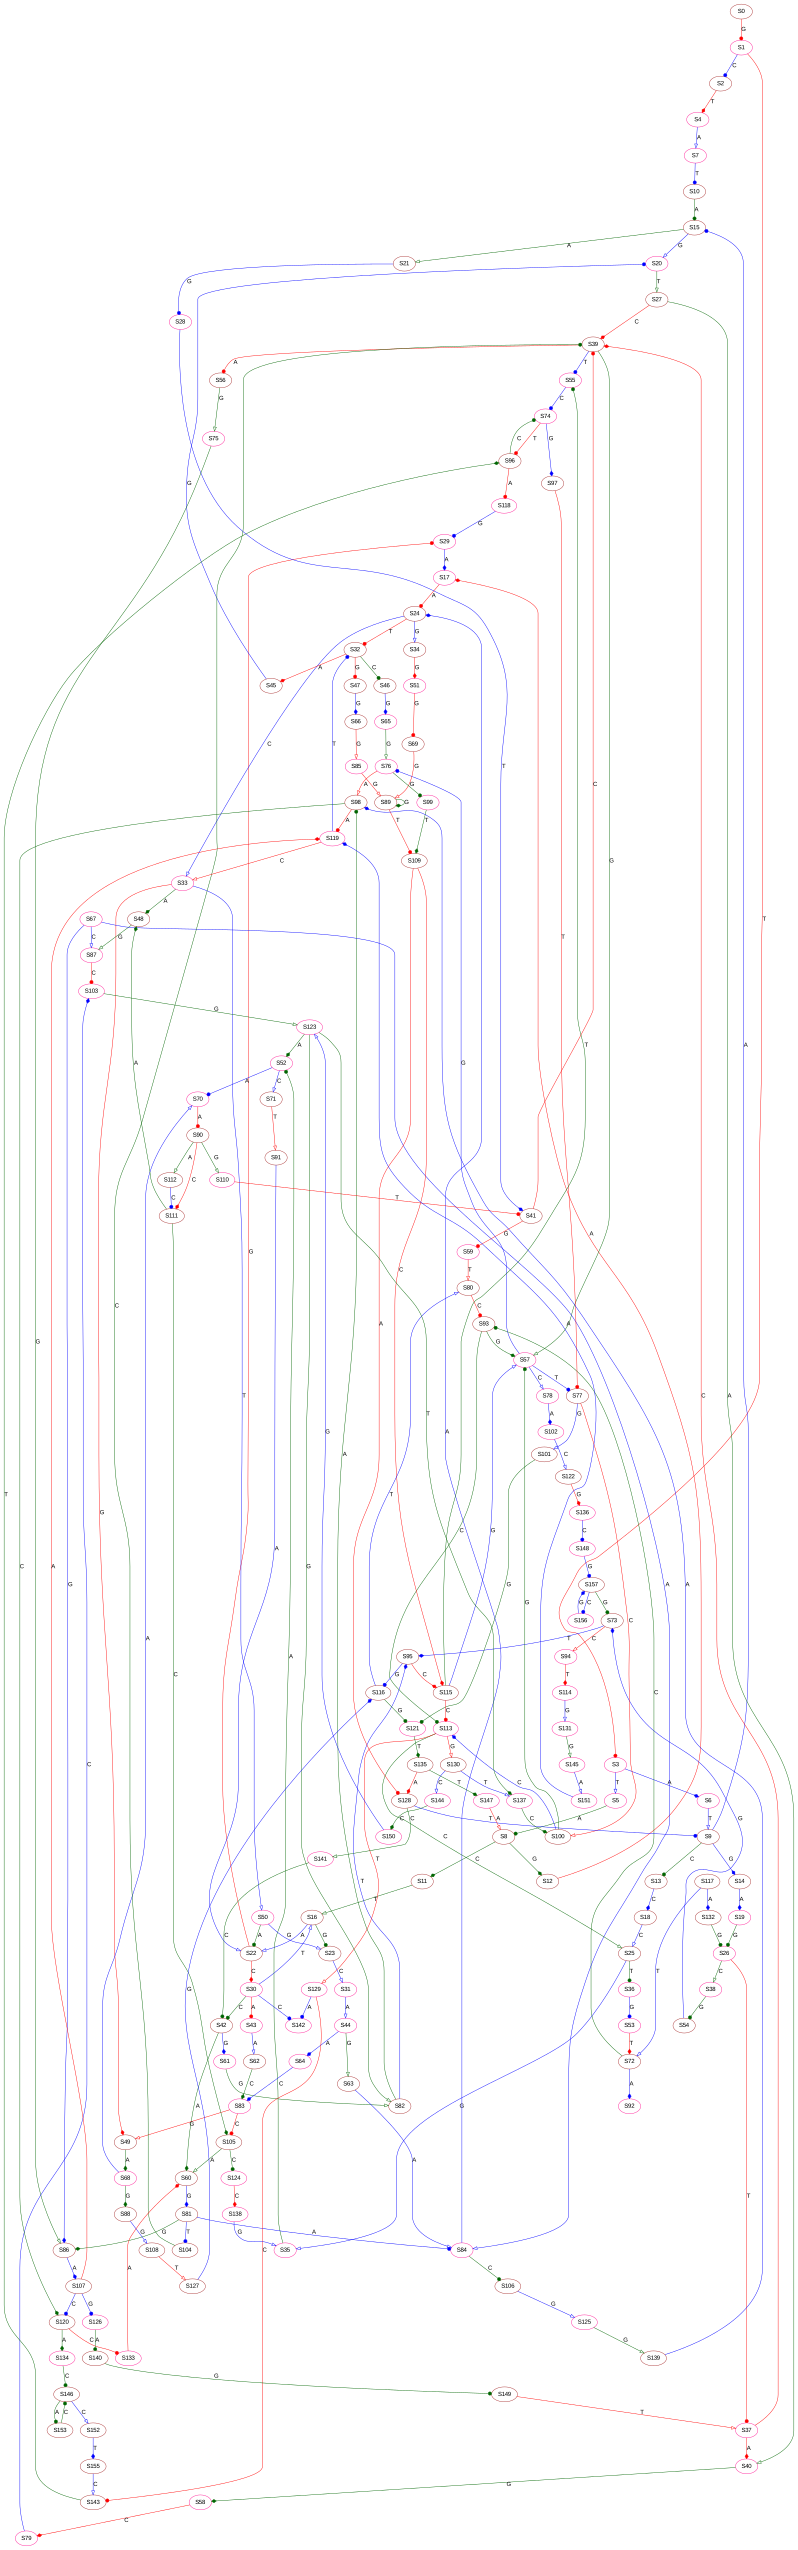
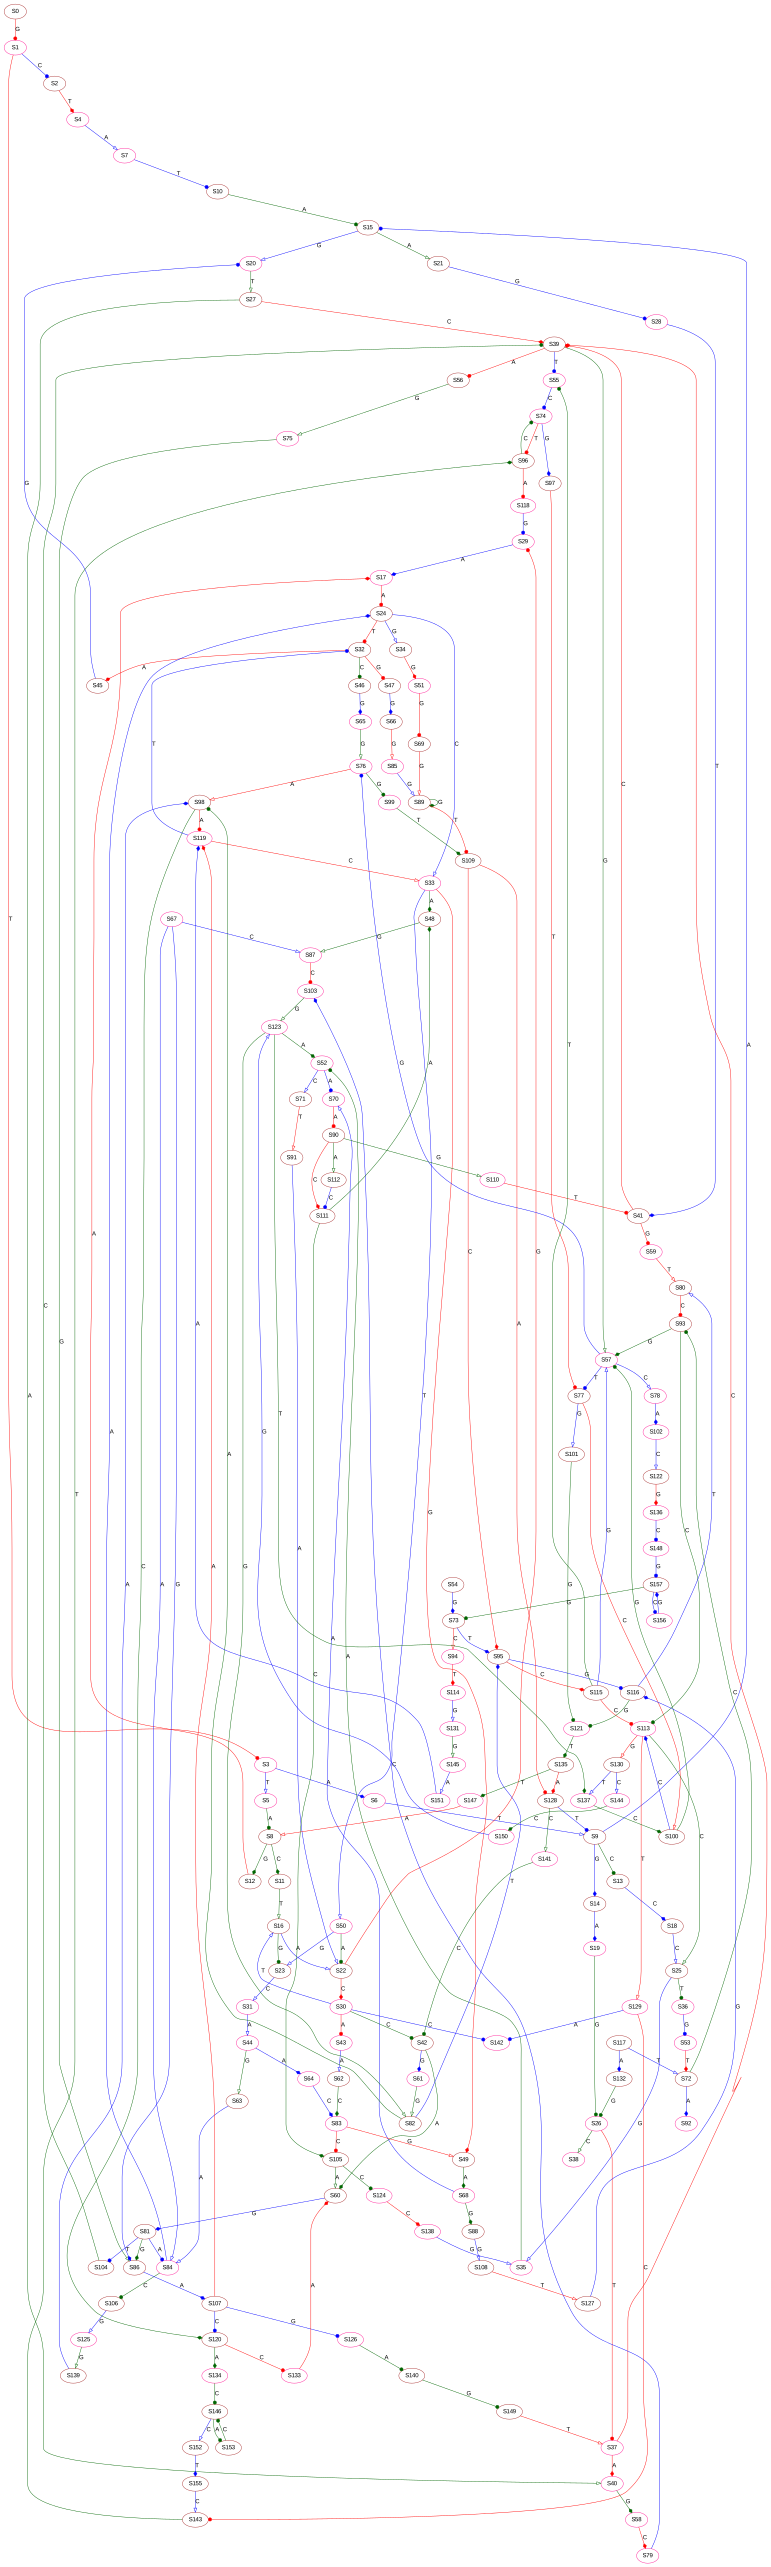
edge "S85" -> "S89": color red -> blue
edge "S109" -> "S115": now "S109" -> "S95"
edge "S38" -> "S54": removed, label "G"
